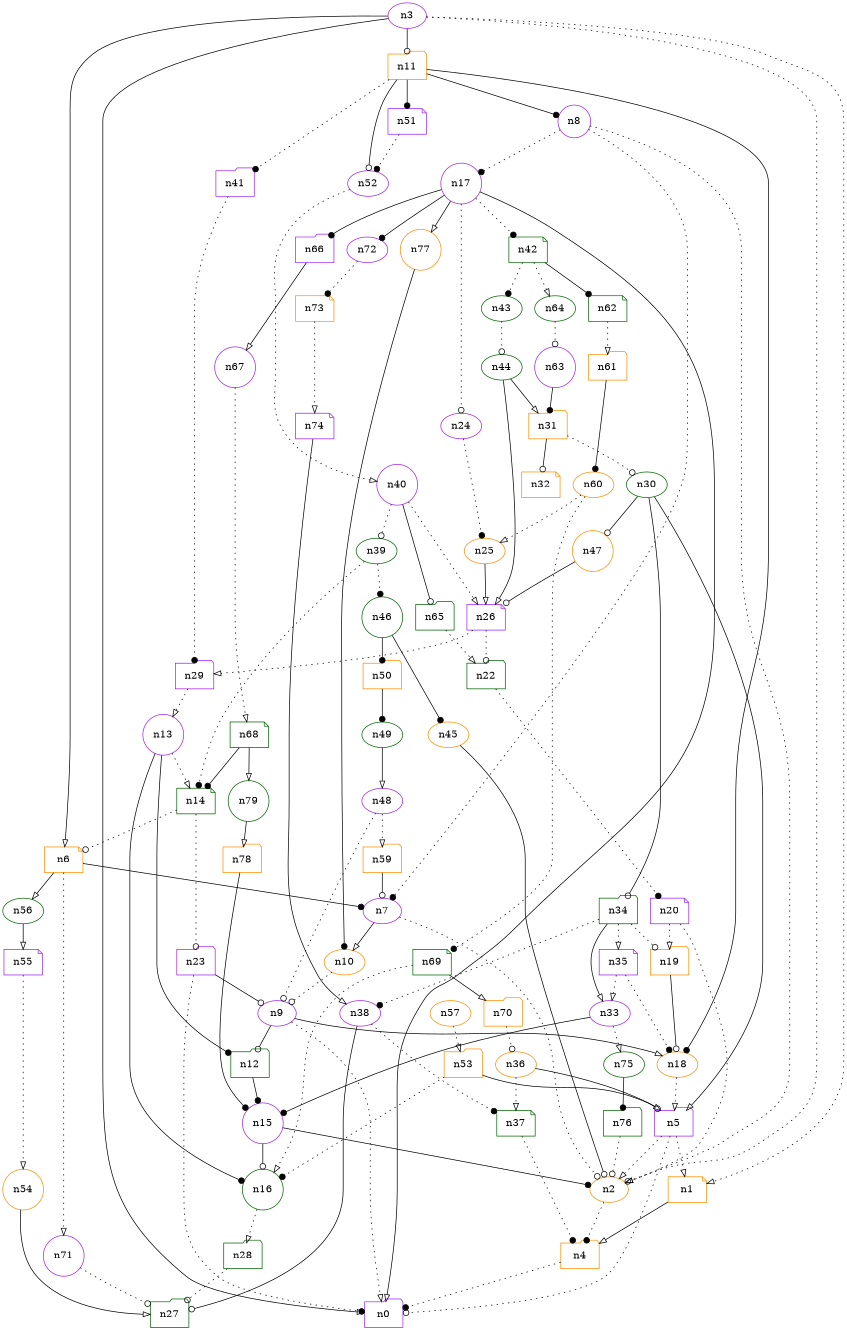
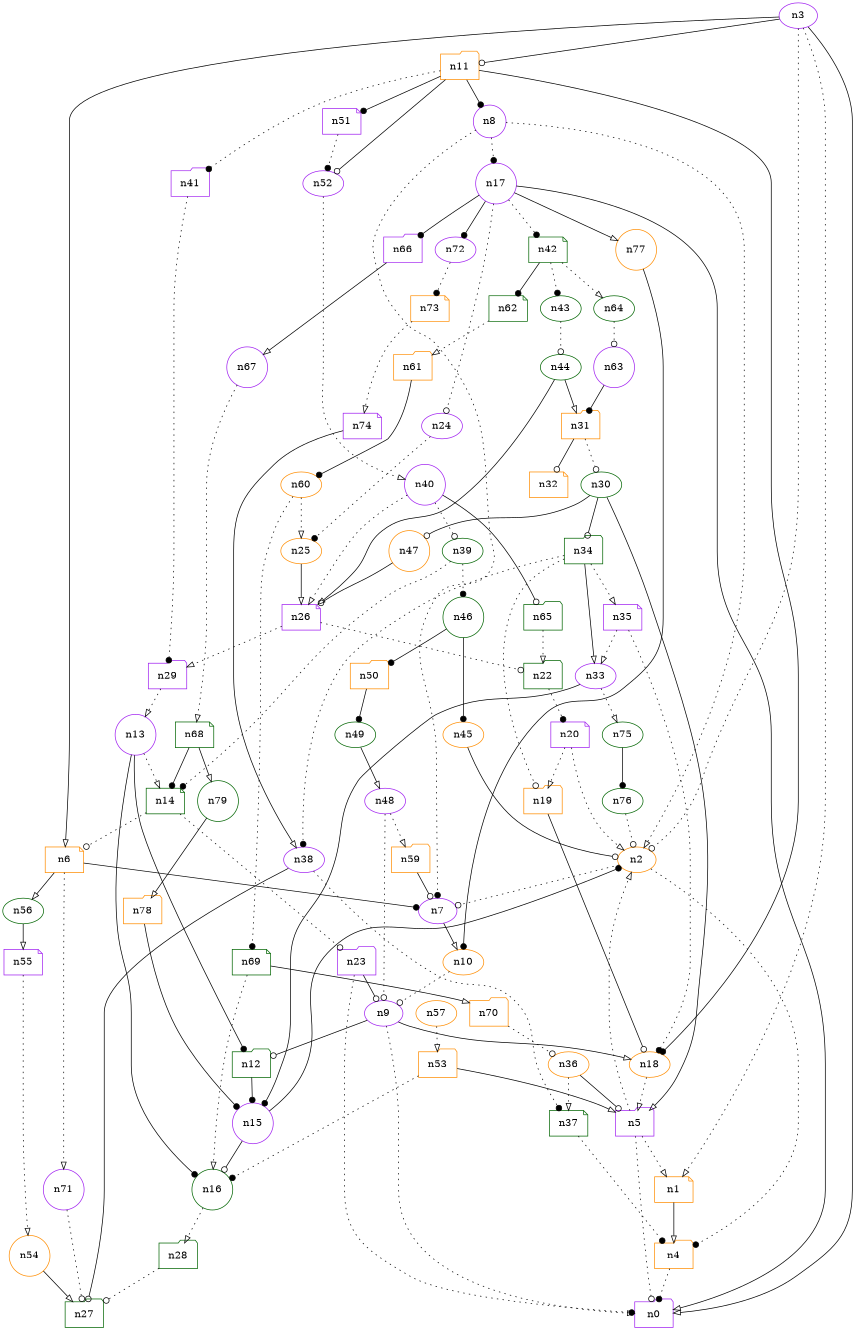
edge "n7" -> "n2": reversed
node "n76": shape folder -> ellipse
